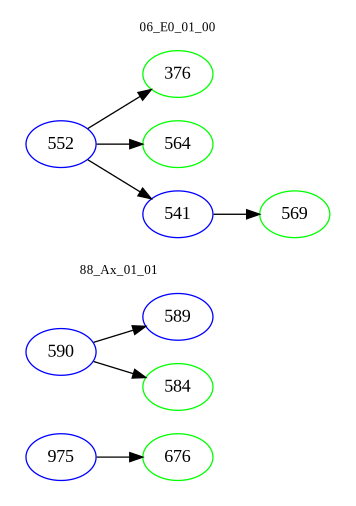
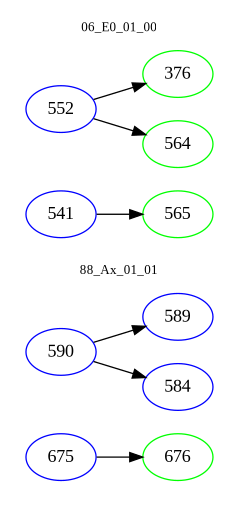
edge "552" -> "541": removed
node "569": label "569" -> "565"
node "584": color green -> blue
node "975": label "975" -> "675"
